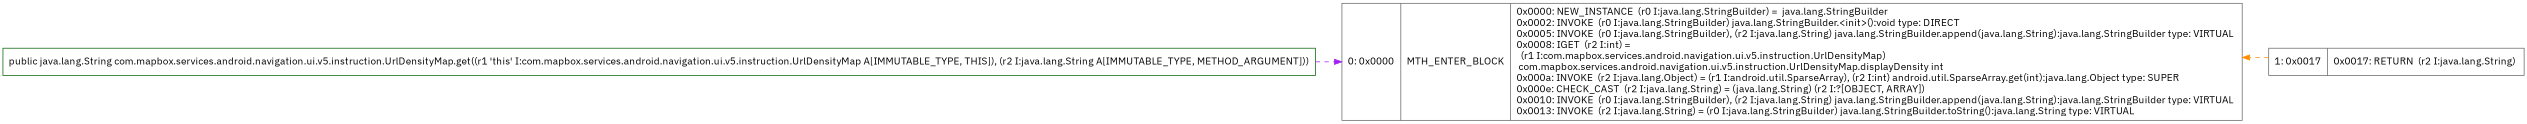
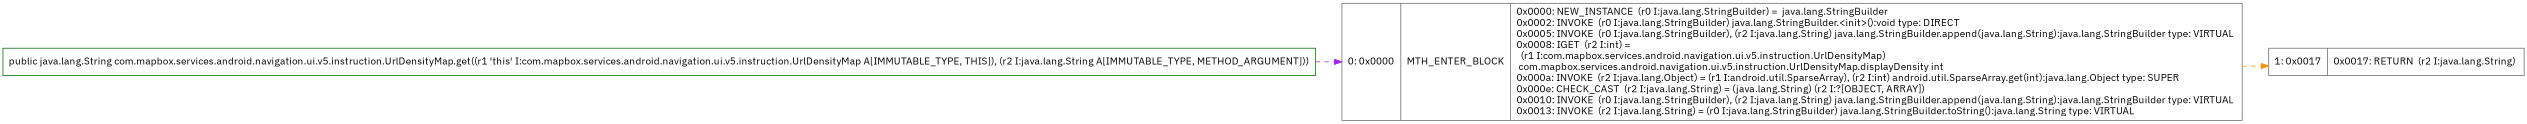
edge "1: 0x0017" -> "0: 0x0000": reversed
